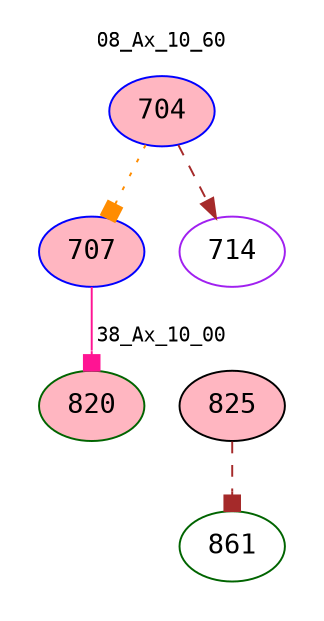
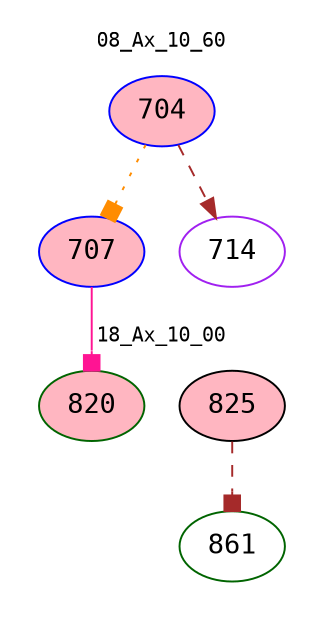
cluster "38_Ax_10_00": label "38_Ax_10_00" -> "18_Ax_10_00"
